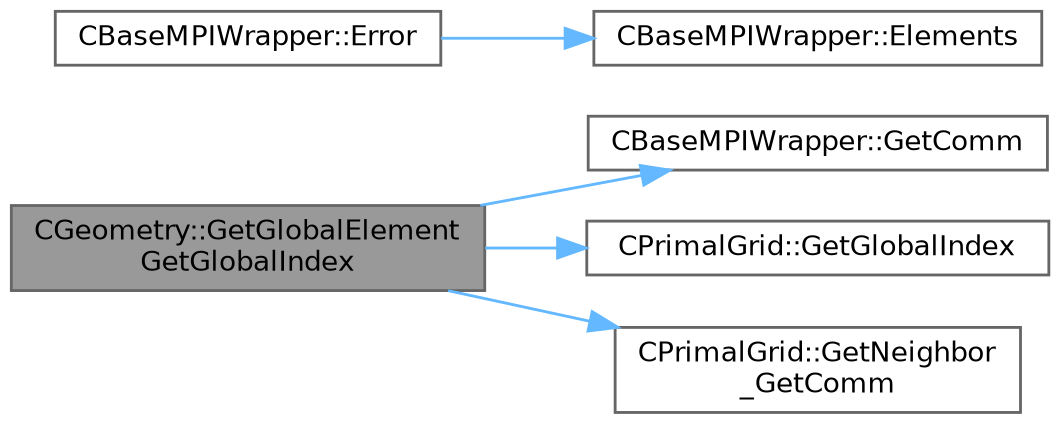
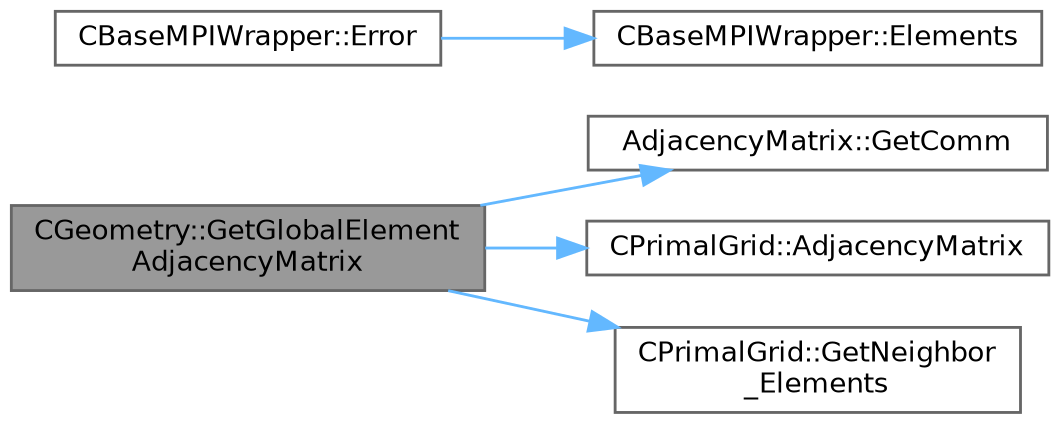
node "CBaseMPIWrapper::GetComm": label "CBaseMPIWrapper::GetComm" -> "AdjacencyMatrix::GetComm"
node "CGeometry::GetGlobalElement GetGlobalIndex": label "CGeometry::GetGlobalElement GetGlobalIndex" -> "CGeometry::GetGlobalElement AdjacencyMatrix"
node "CPrimalGrid::GetGlobalIndex": label "CPrimalGrid::GetGlobalIndex" -> "CPrimalGrid::AdjacencyMatrix"
node "CPrimalGrid::GetNeighbor _GetComm": label "CPrimalGrid::GetNeighbor _GetComm" -> "CPrimalGrid::GetNeighbor _Elements"
